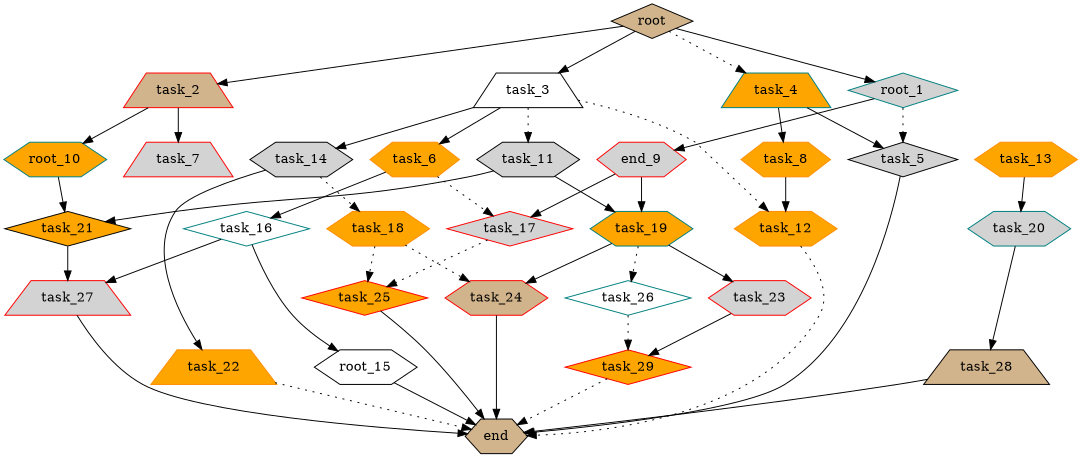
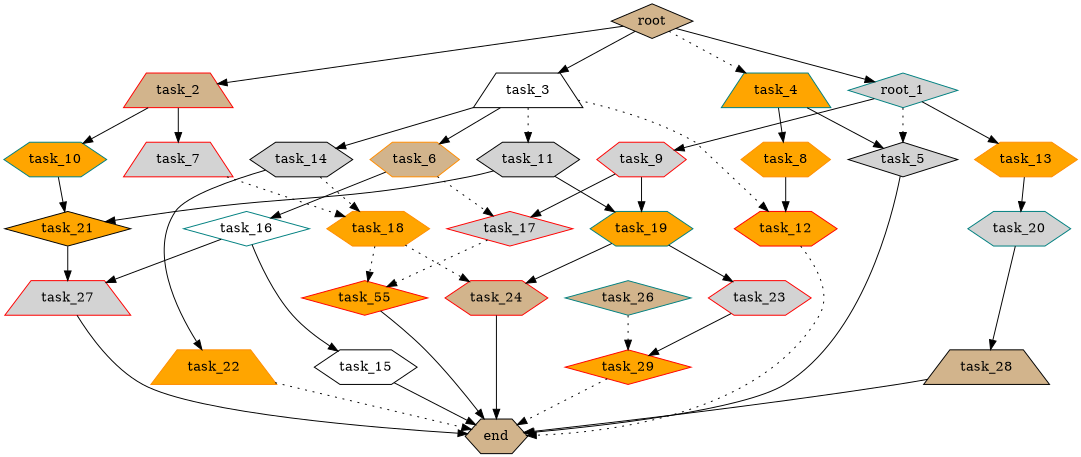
edge "root_1" -> "task_13": added
node "root_10": label "root_10" -> "task_10"
node "task_6": fillcolor orange -> tan
node "end_9": label "end_9" -> "task_9"
edge "task_7" -> "task_18": added
node "task_12": color darkorange -> red
edge "task_19" -> "task_26": removed
node "task_25": label "task_25" -> "task_55"
node "task_26": fillcolor white -> tan
node "root_15": label "root_15" -> "task_15"
